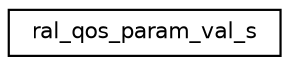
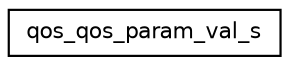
node "ral_qos_param_val_s": label "ral_qos_param_val_s" -> "qos_qos_param_val_s"
